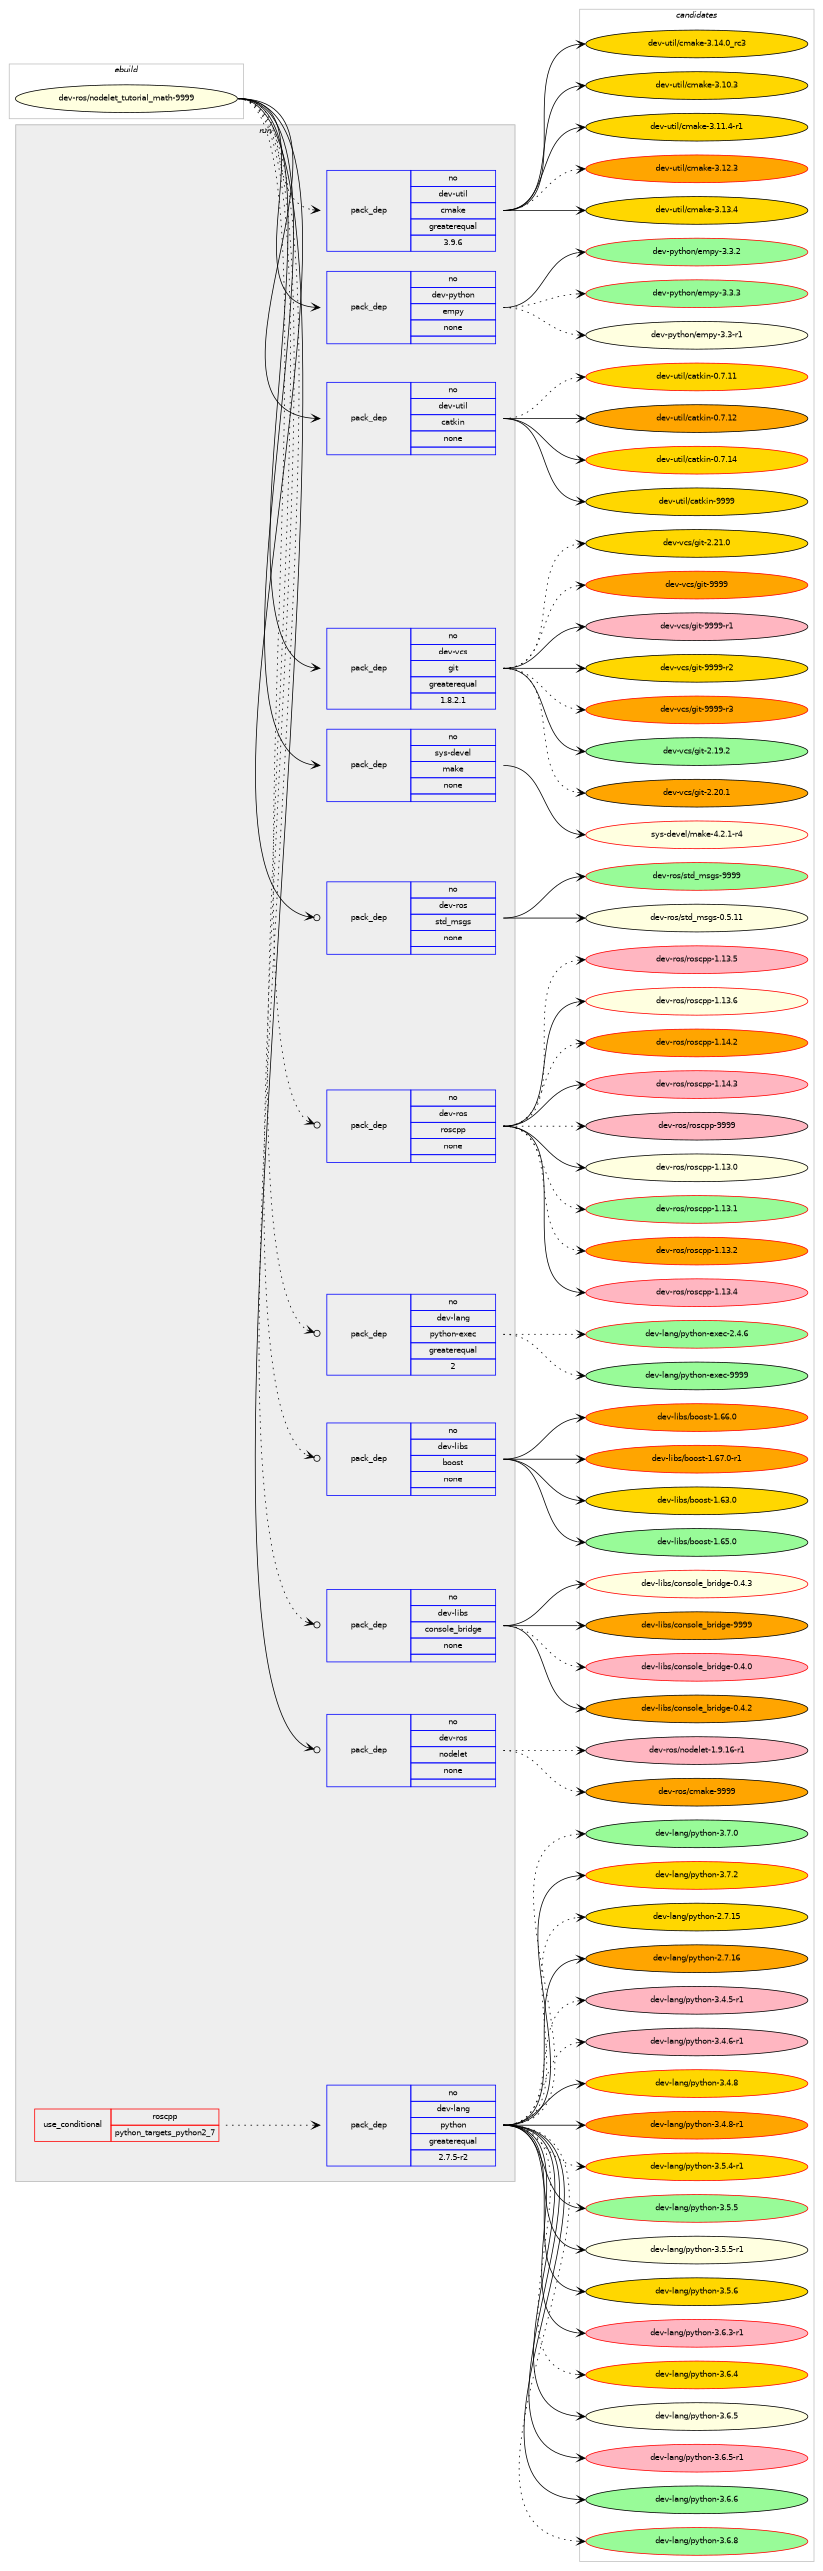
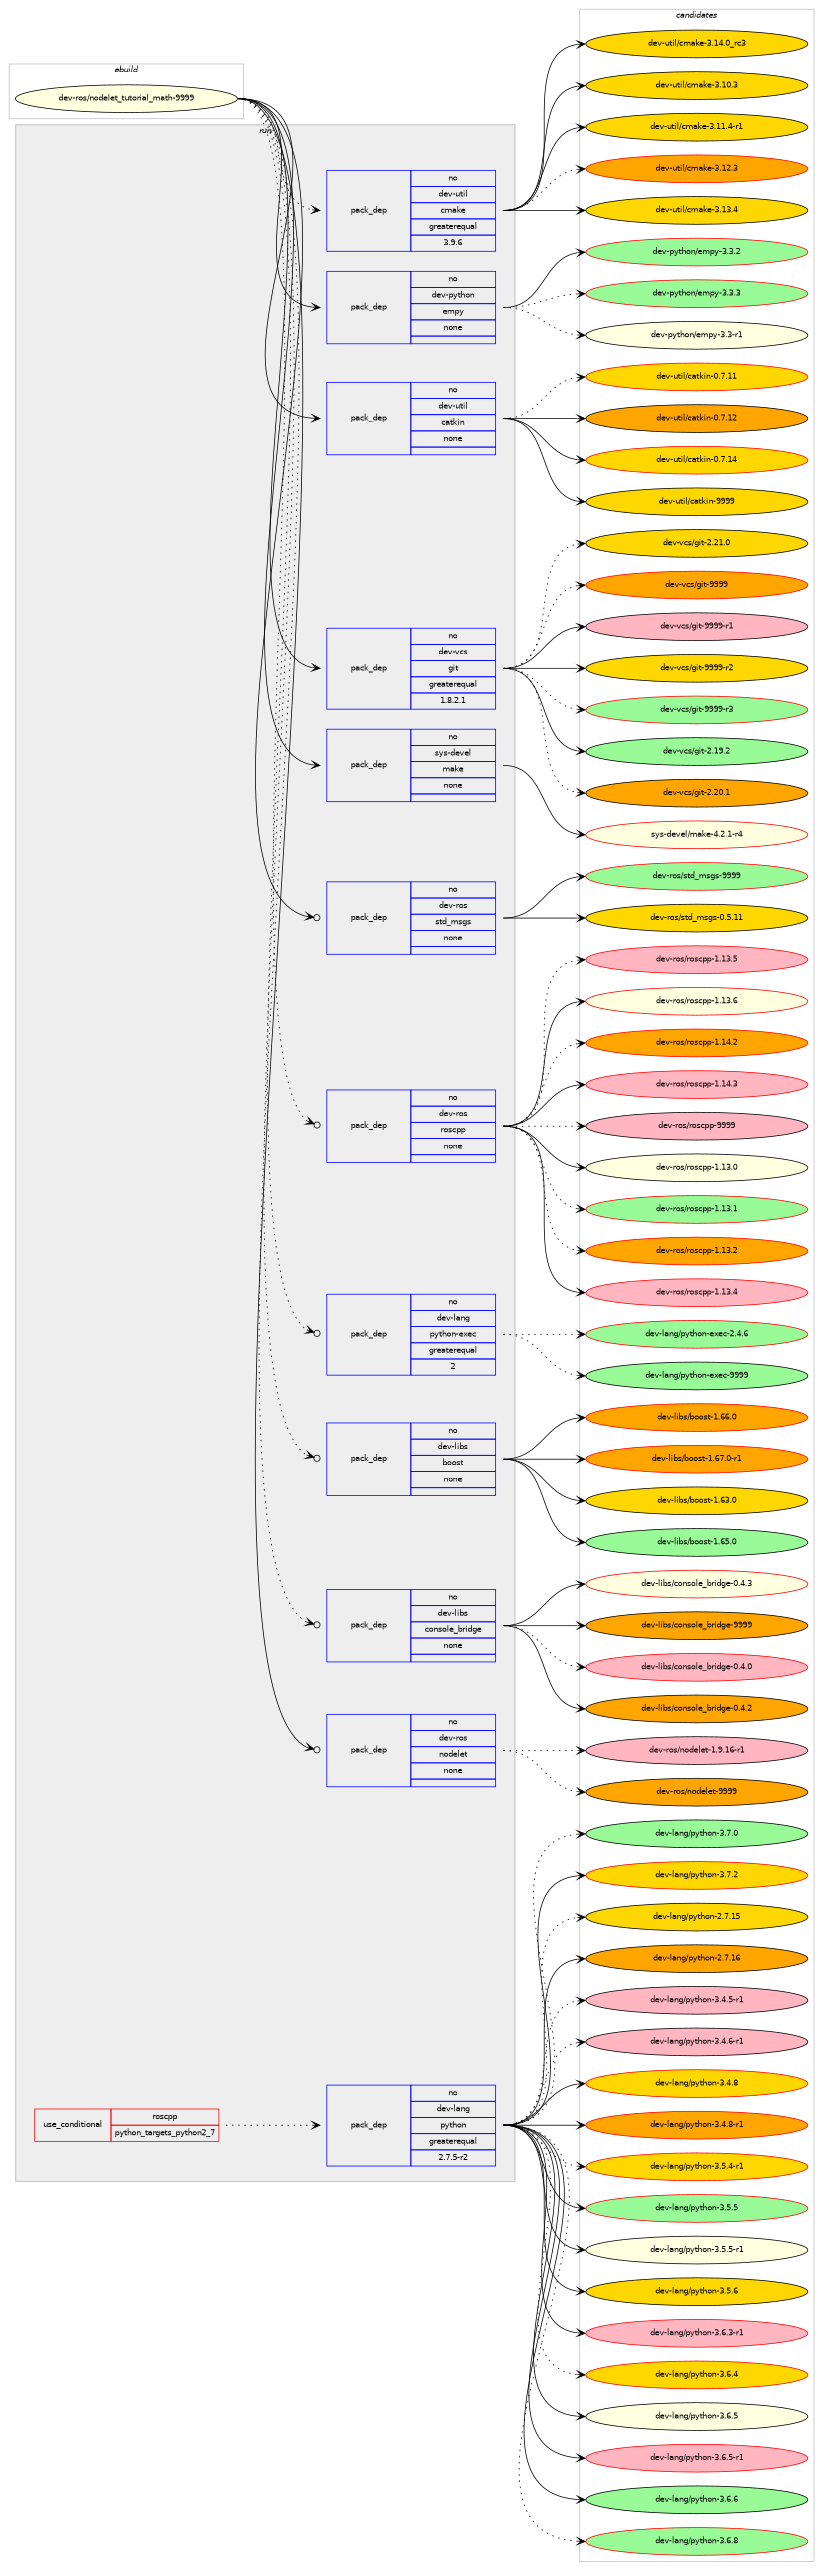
node "dev-vcs/git-9999-r3": fillcolor orange -> palegreen
node "dev-ros/std_msgs-0.5.11": fillcolor lightyellow -> gold
node "dev-ros/cmake-9999": label "dev-ros/cmake-9999" -> "dev-ros/nodelet-9999"
